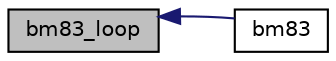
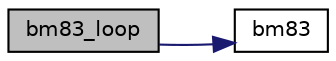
edge "bm83" -> "bm83_loop": reversed
